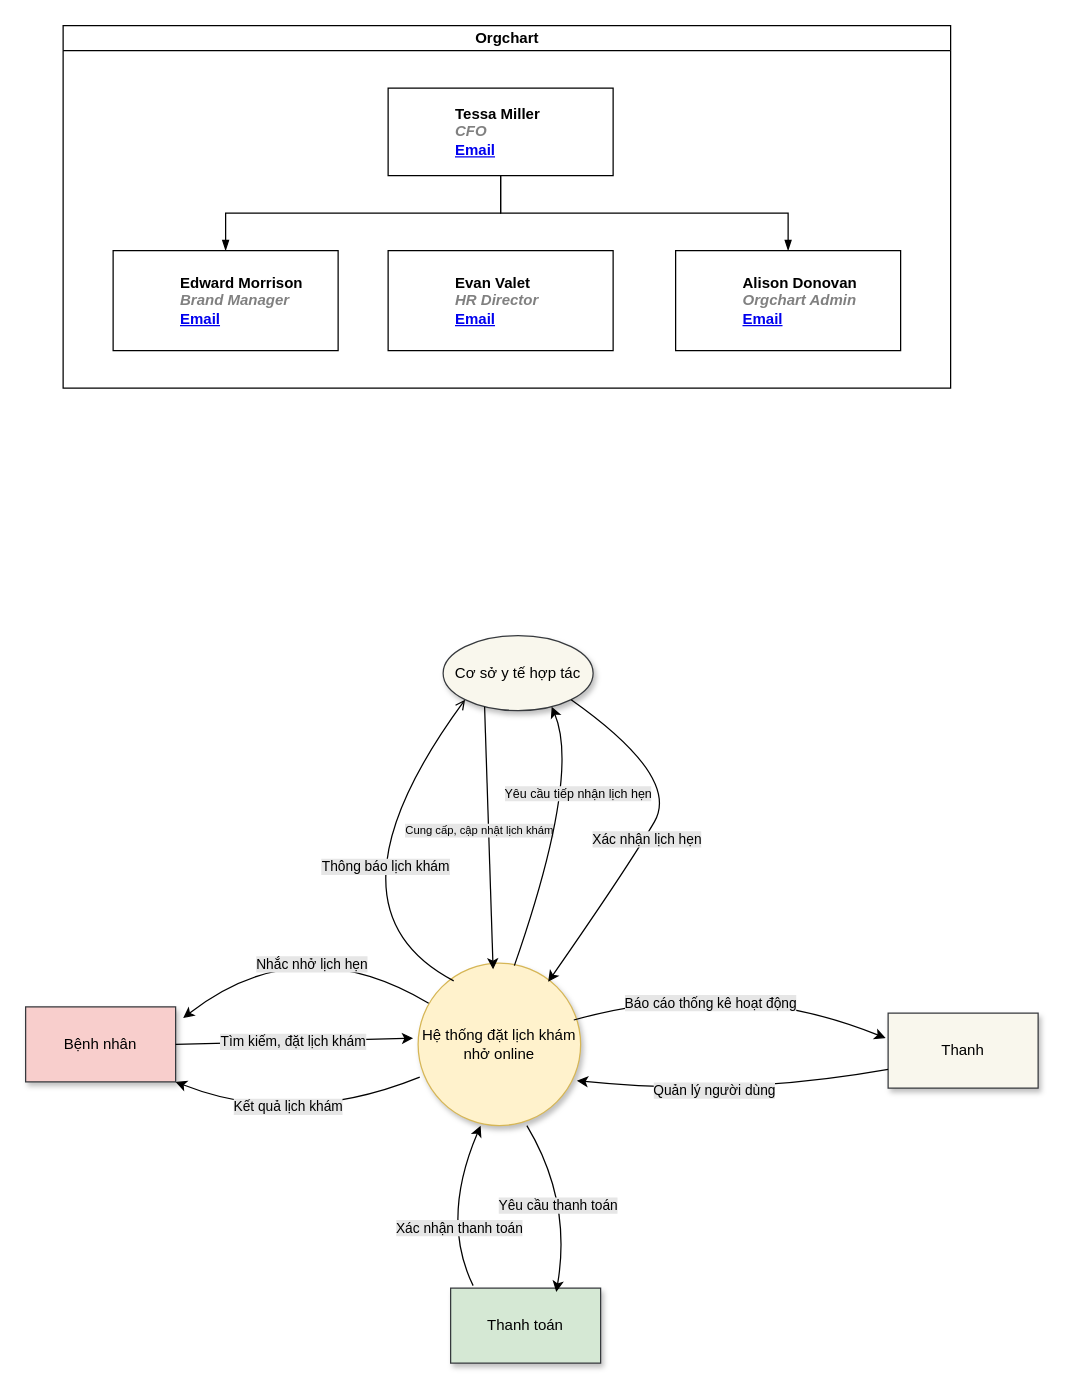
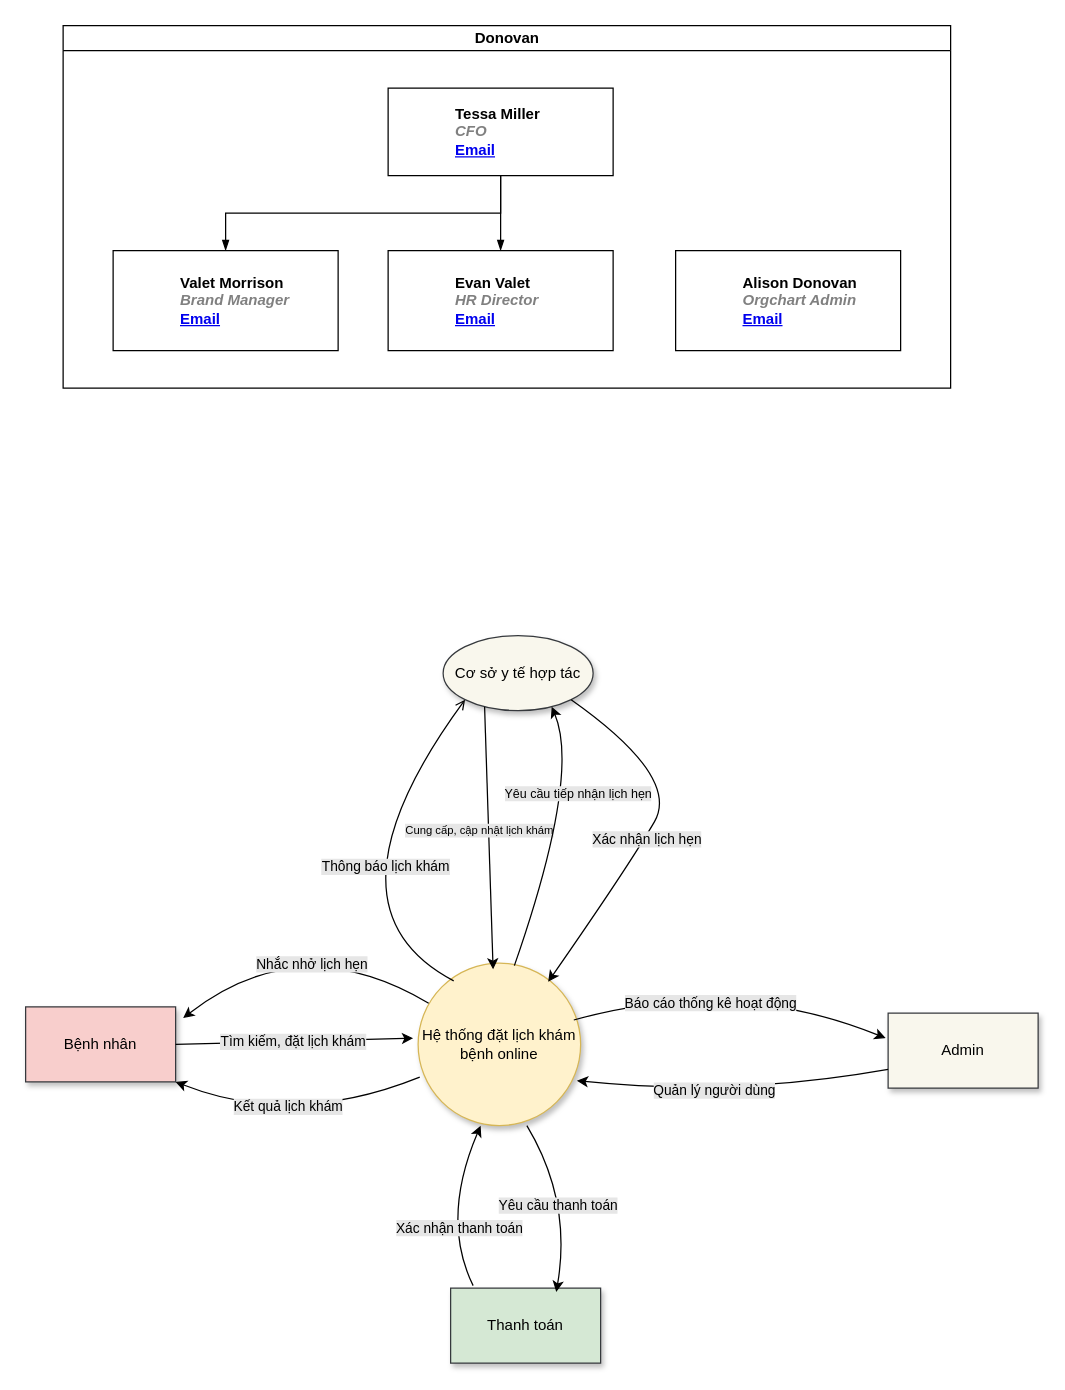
node "Orgchart": label "Orgchart" -> "Donovan"
edge "Tessa Miller CFO Email" -> "Alison Donovan Orgchart Admin Email": now "Tessa Miller CFO Email" -> "Evan Valet HR Director Email"
node "Edward Morrison Brand Manager Email": label "Edward Morrison Brand Manager Email" -> "Valet Morrison Brand Manager Email"
node "Hệ thống đặt lịch khám nhở online": label "Hệ thống đặt lịch khám nhở online" -> "Hệ thống đặt lịch khám bệnh online"
node "Thanh": label "Thanh" -> "Admin"
